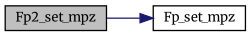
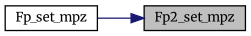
edge "Fp2_set_mpz" -> "Fp_set_mpz": reversed
